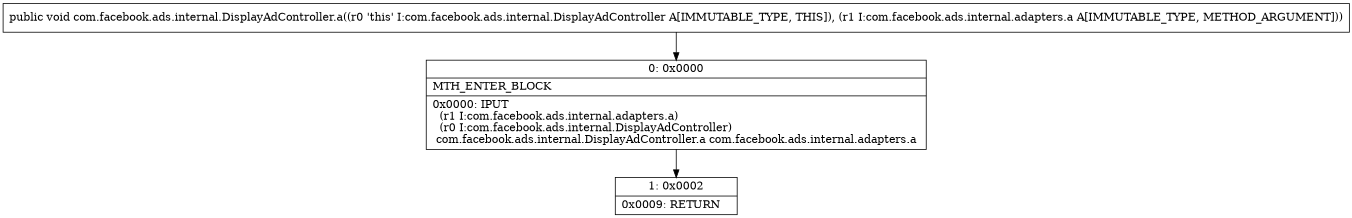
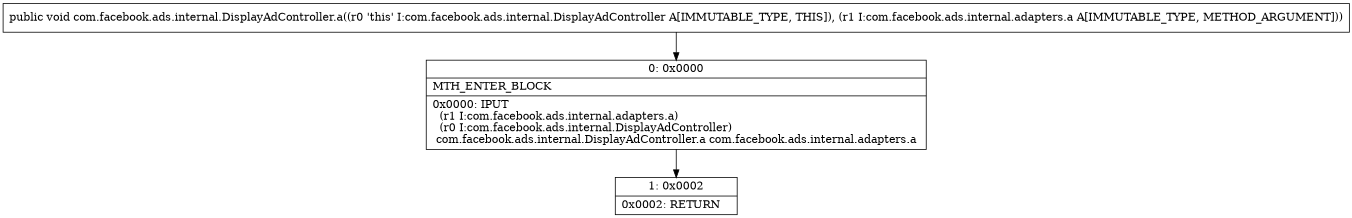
node "1: 0x0002": text "0x0009: RETURN" -> "0x0002: RETURN"
